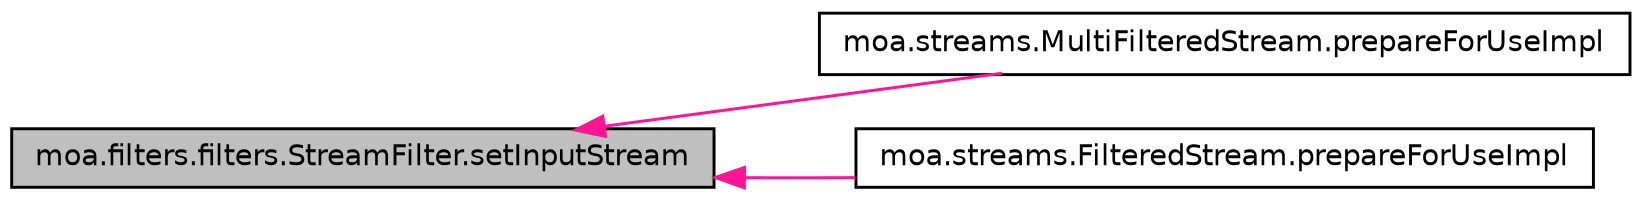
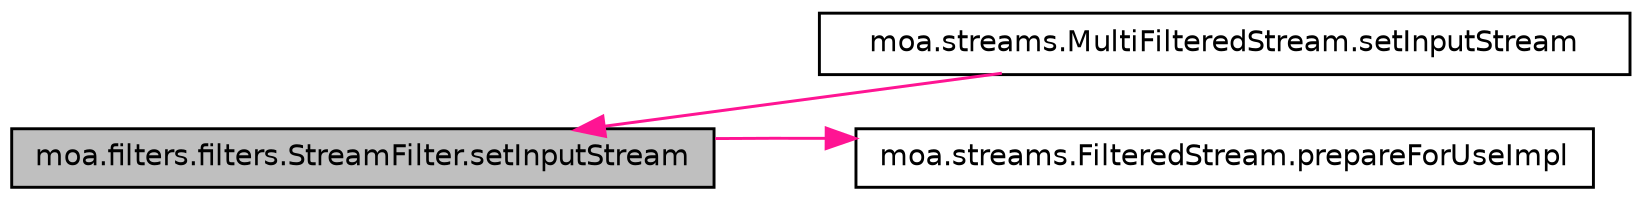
node "moa.streams.MultiFilteredStream.prepareForUseImpl": label "moa.streams.MultiFilteredStream.prepareForUseImpl" -> "moa.streams.MultiFilteredStream.setInputStream"
edge "moa.streams.FilteredStream.prepareForUseImpl" -> "moa.filters.filters.StreamFilter.setInputStream": reversed
